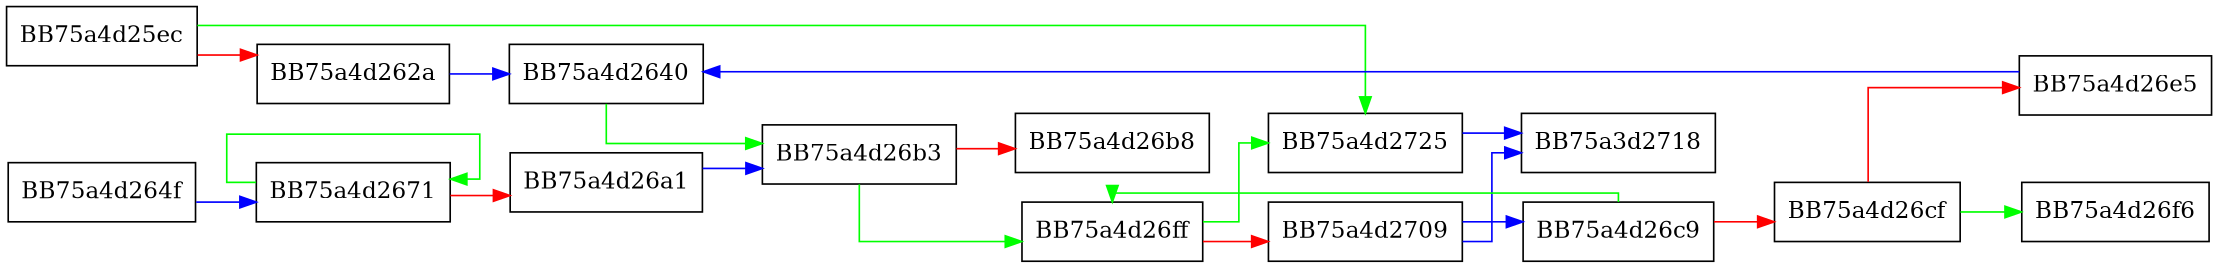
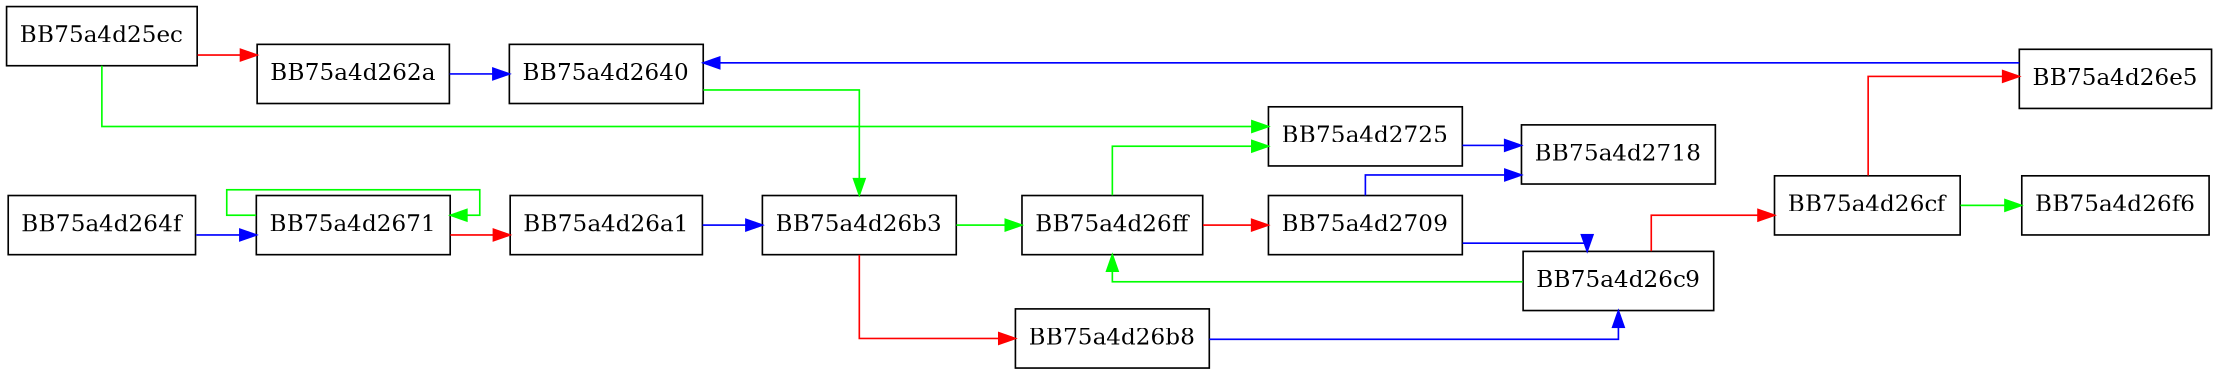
node "BB75a3d2718": label "BB75a3d2718" -> "BB75a4d2718"
edge "BB75a4d26b8" -> "BB75a4d26c9": added
